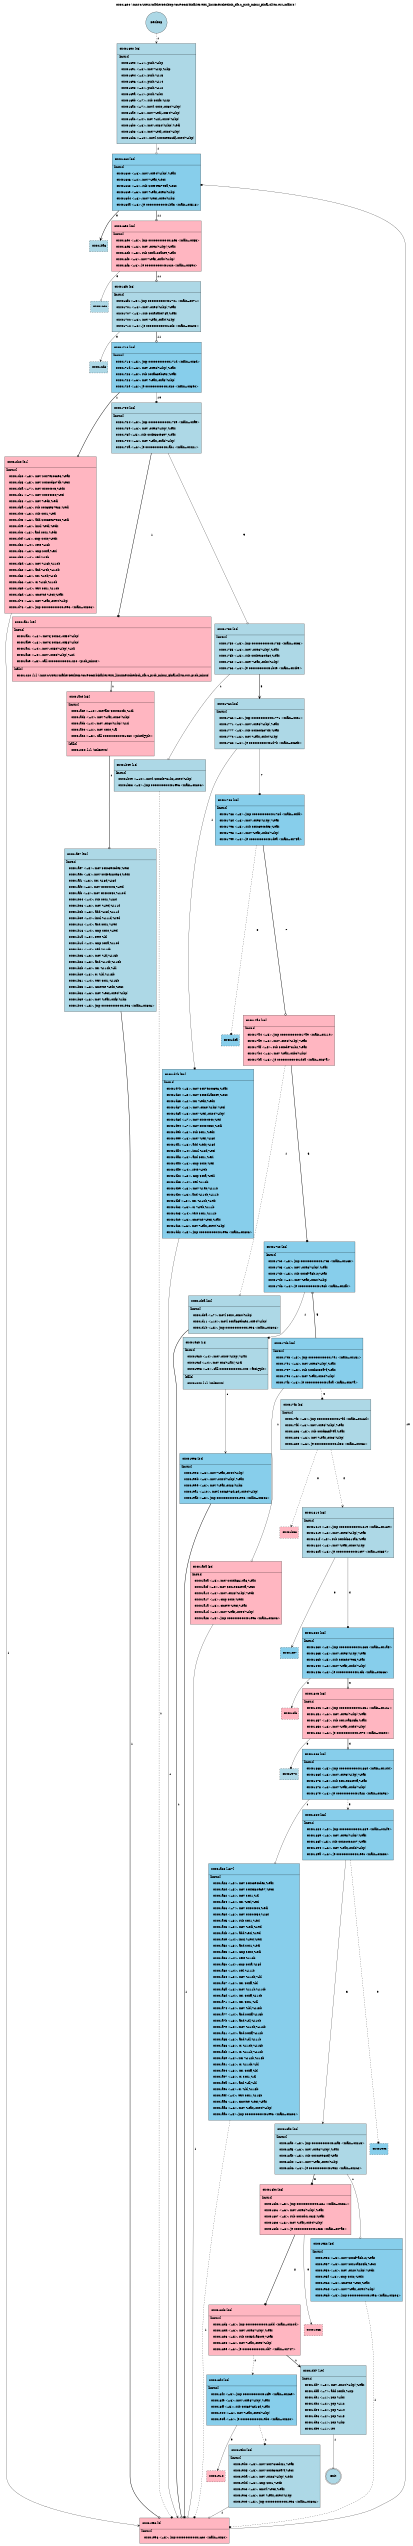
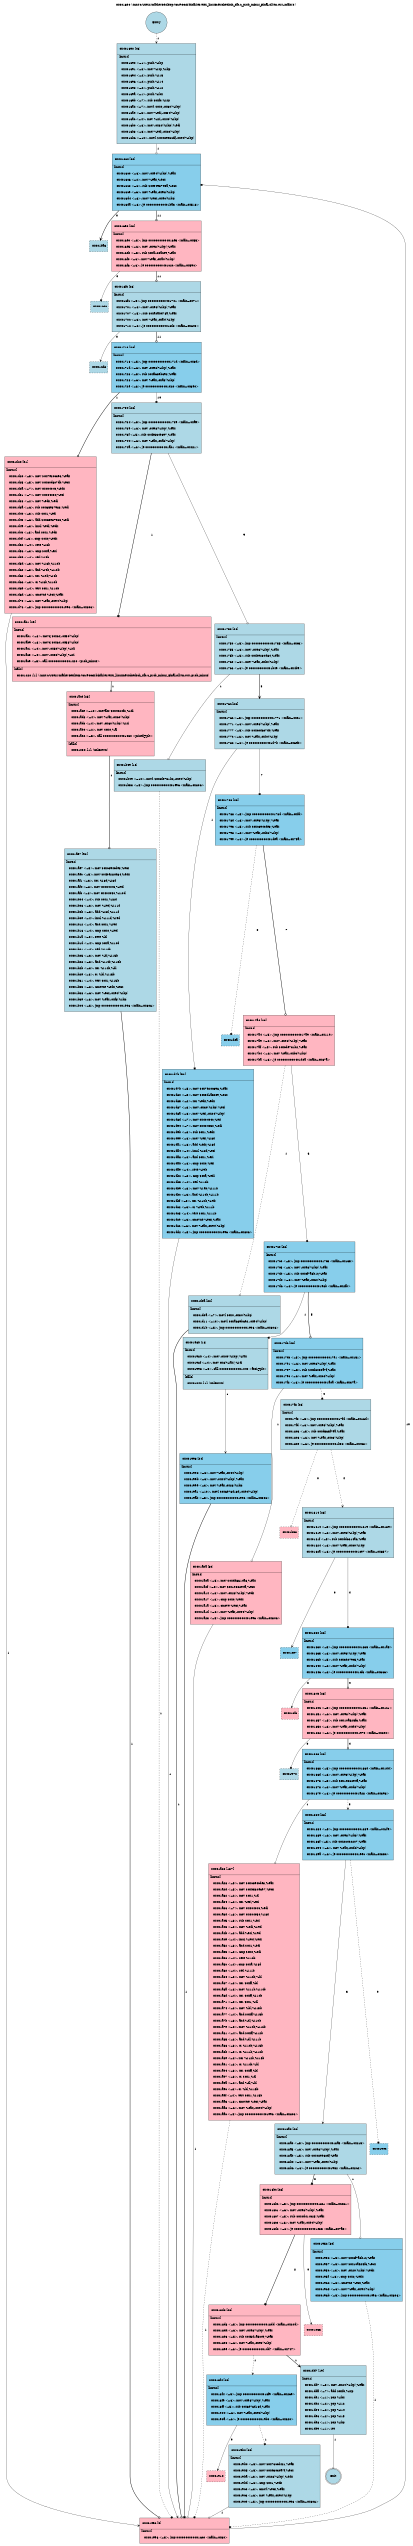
node "Desktop": label "Desktop" -> "Entry"
edge "0x4016e0 [28]" -> "0x401c2c": arrowhead odot -> box
edge "0x4017a4 [28]" -> "0x4017c0 [28]": style bold -> solid
edge "0x4017dc [28]" -> "0x4017c0 [28]": reversed
edge "0x4017f8 [28]" -> "0x401b58": arrowhead vee -> odot
node "0x401a28 [137]": fillcolor skyblue -> lightpink
